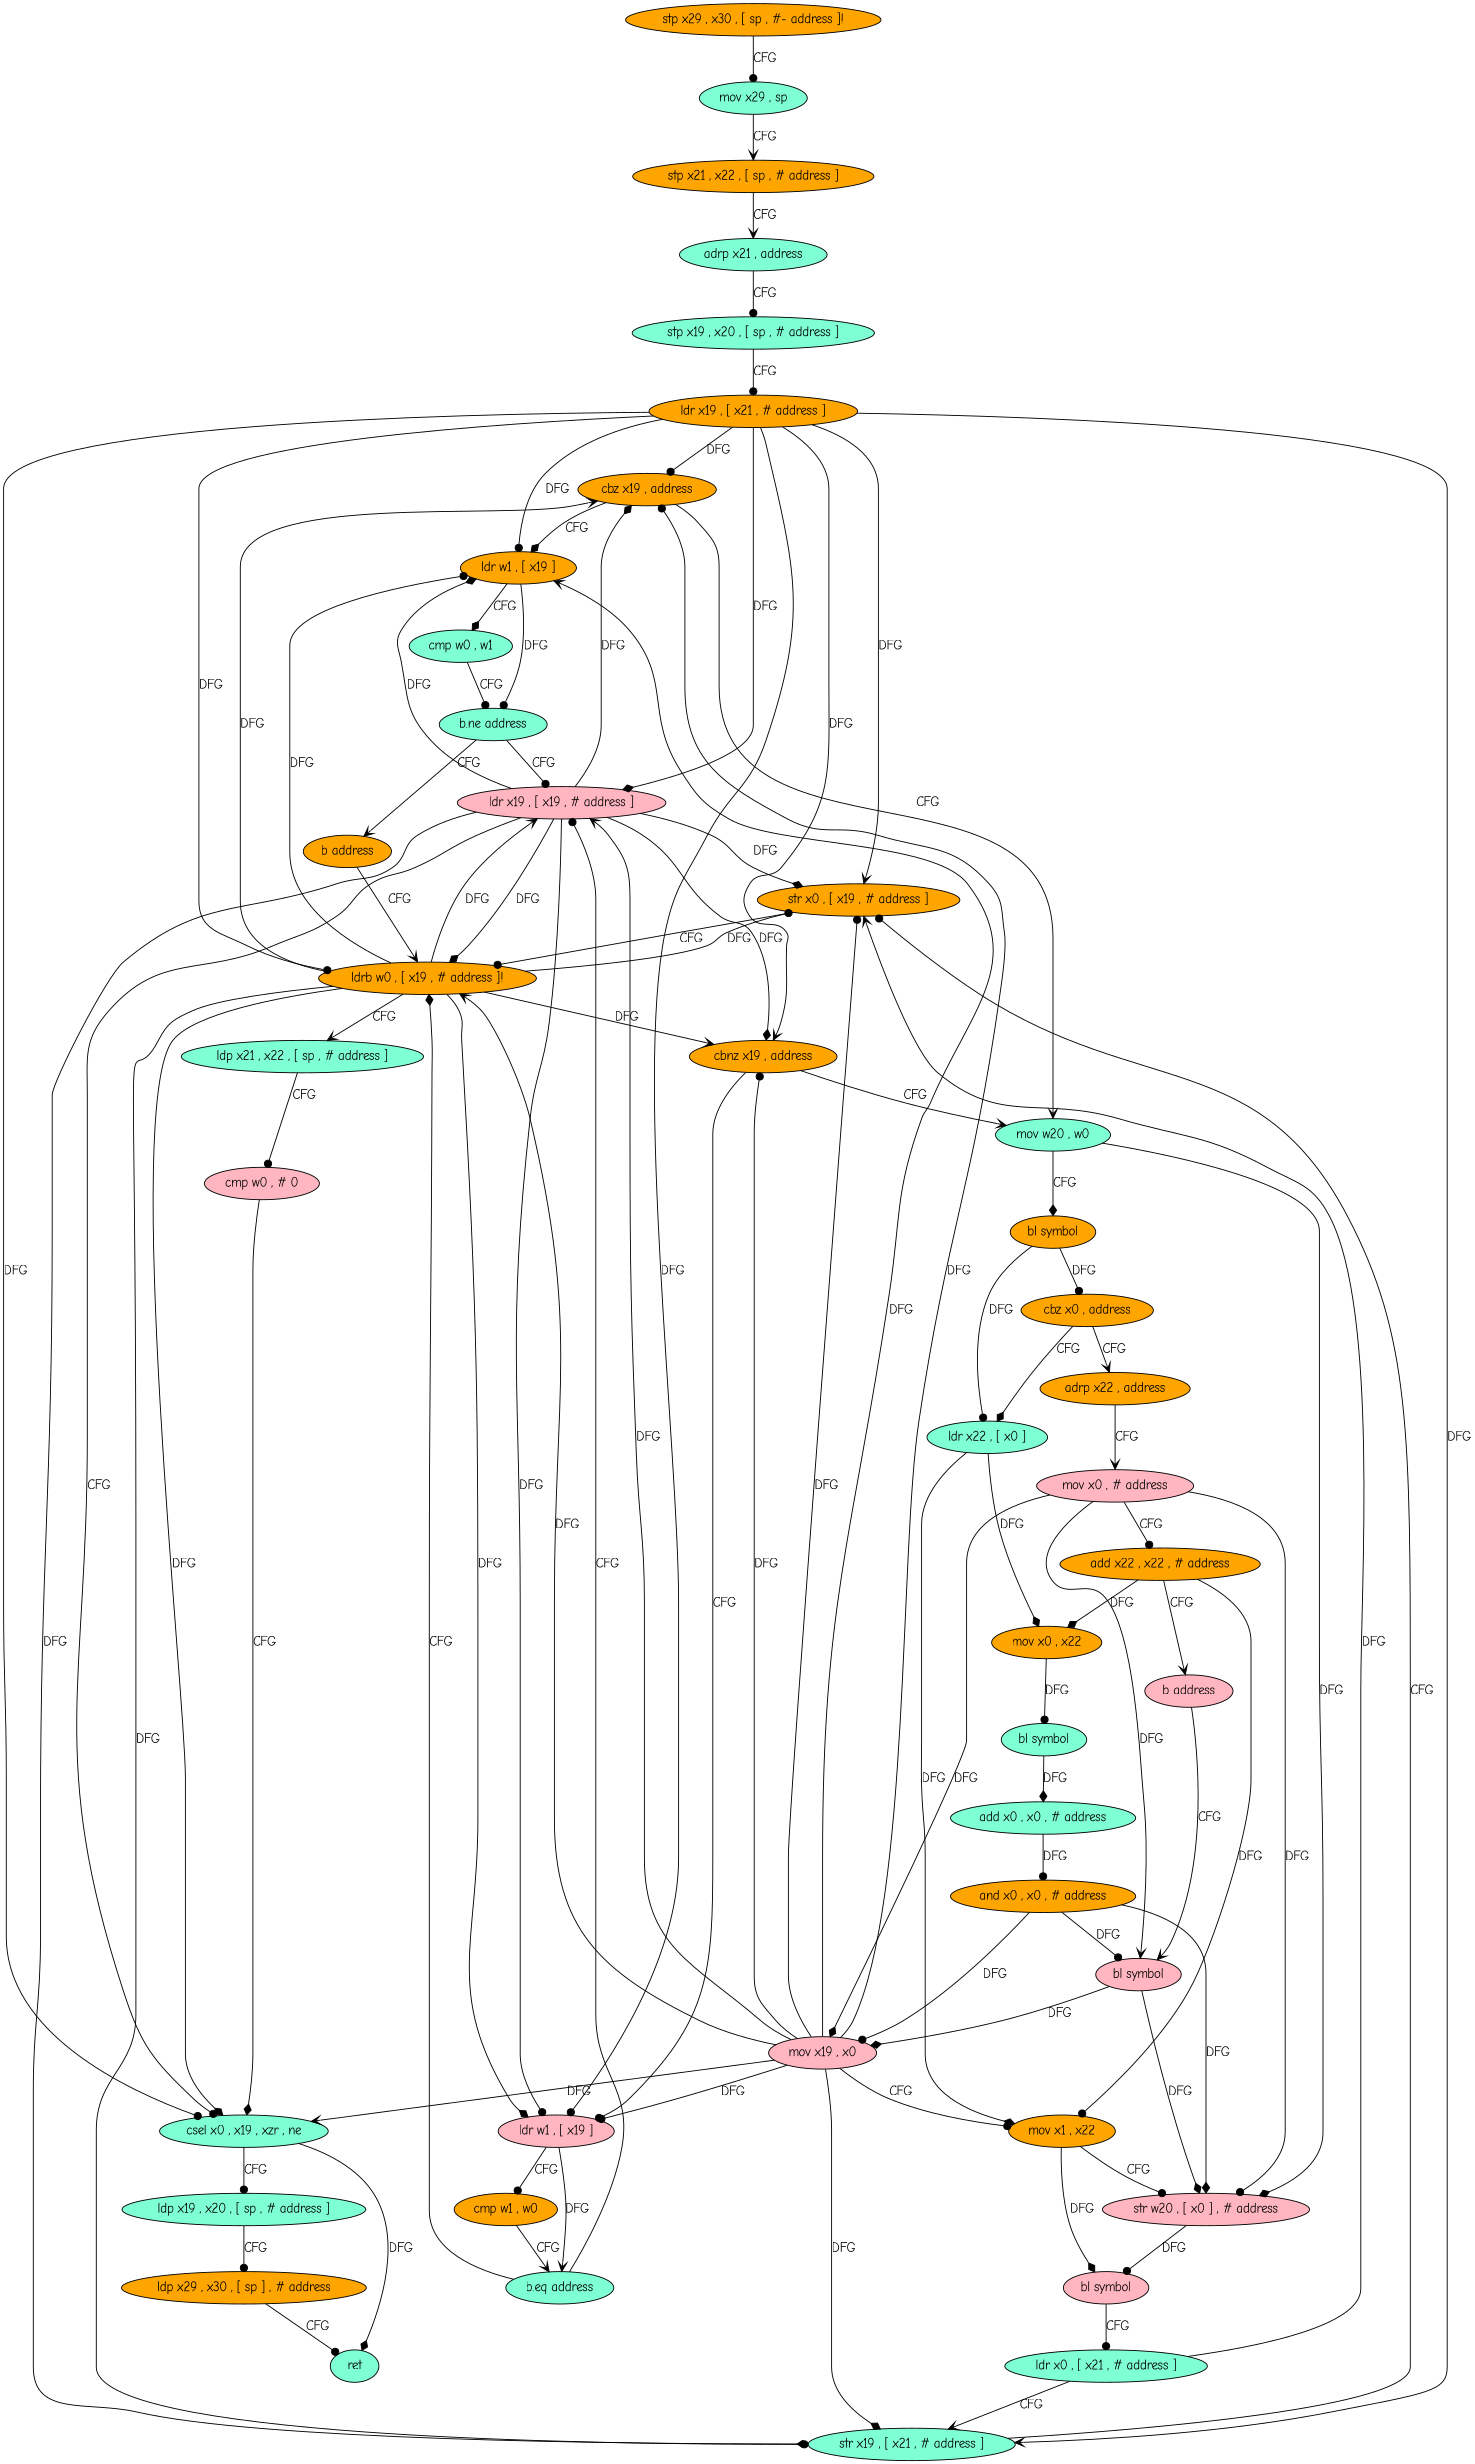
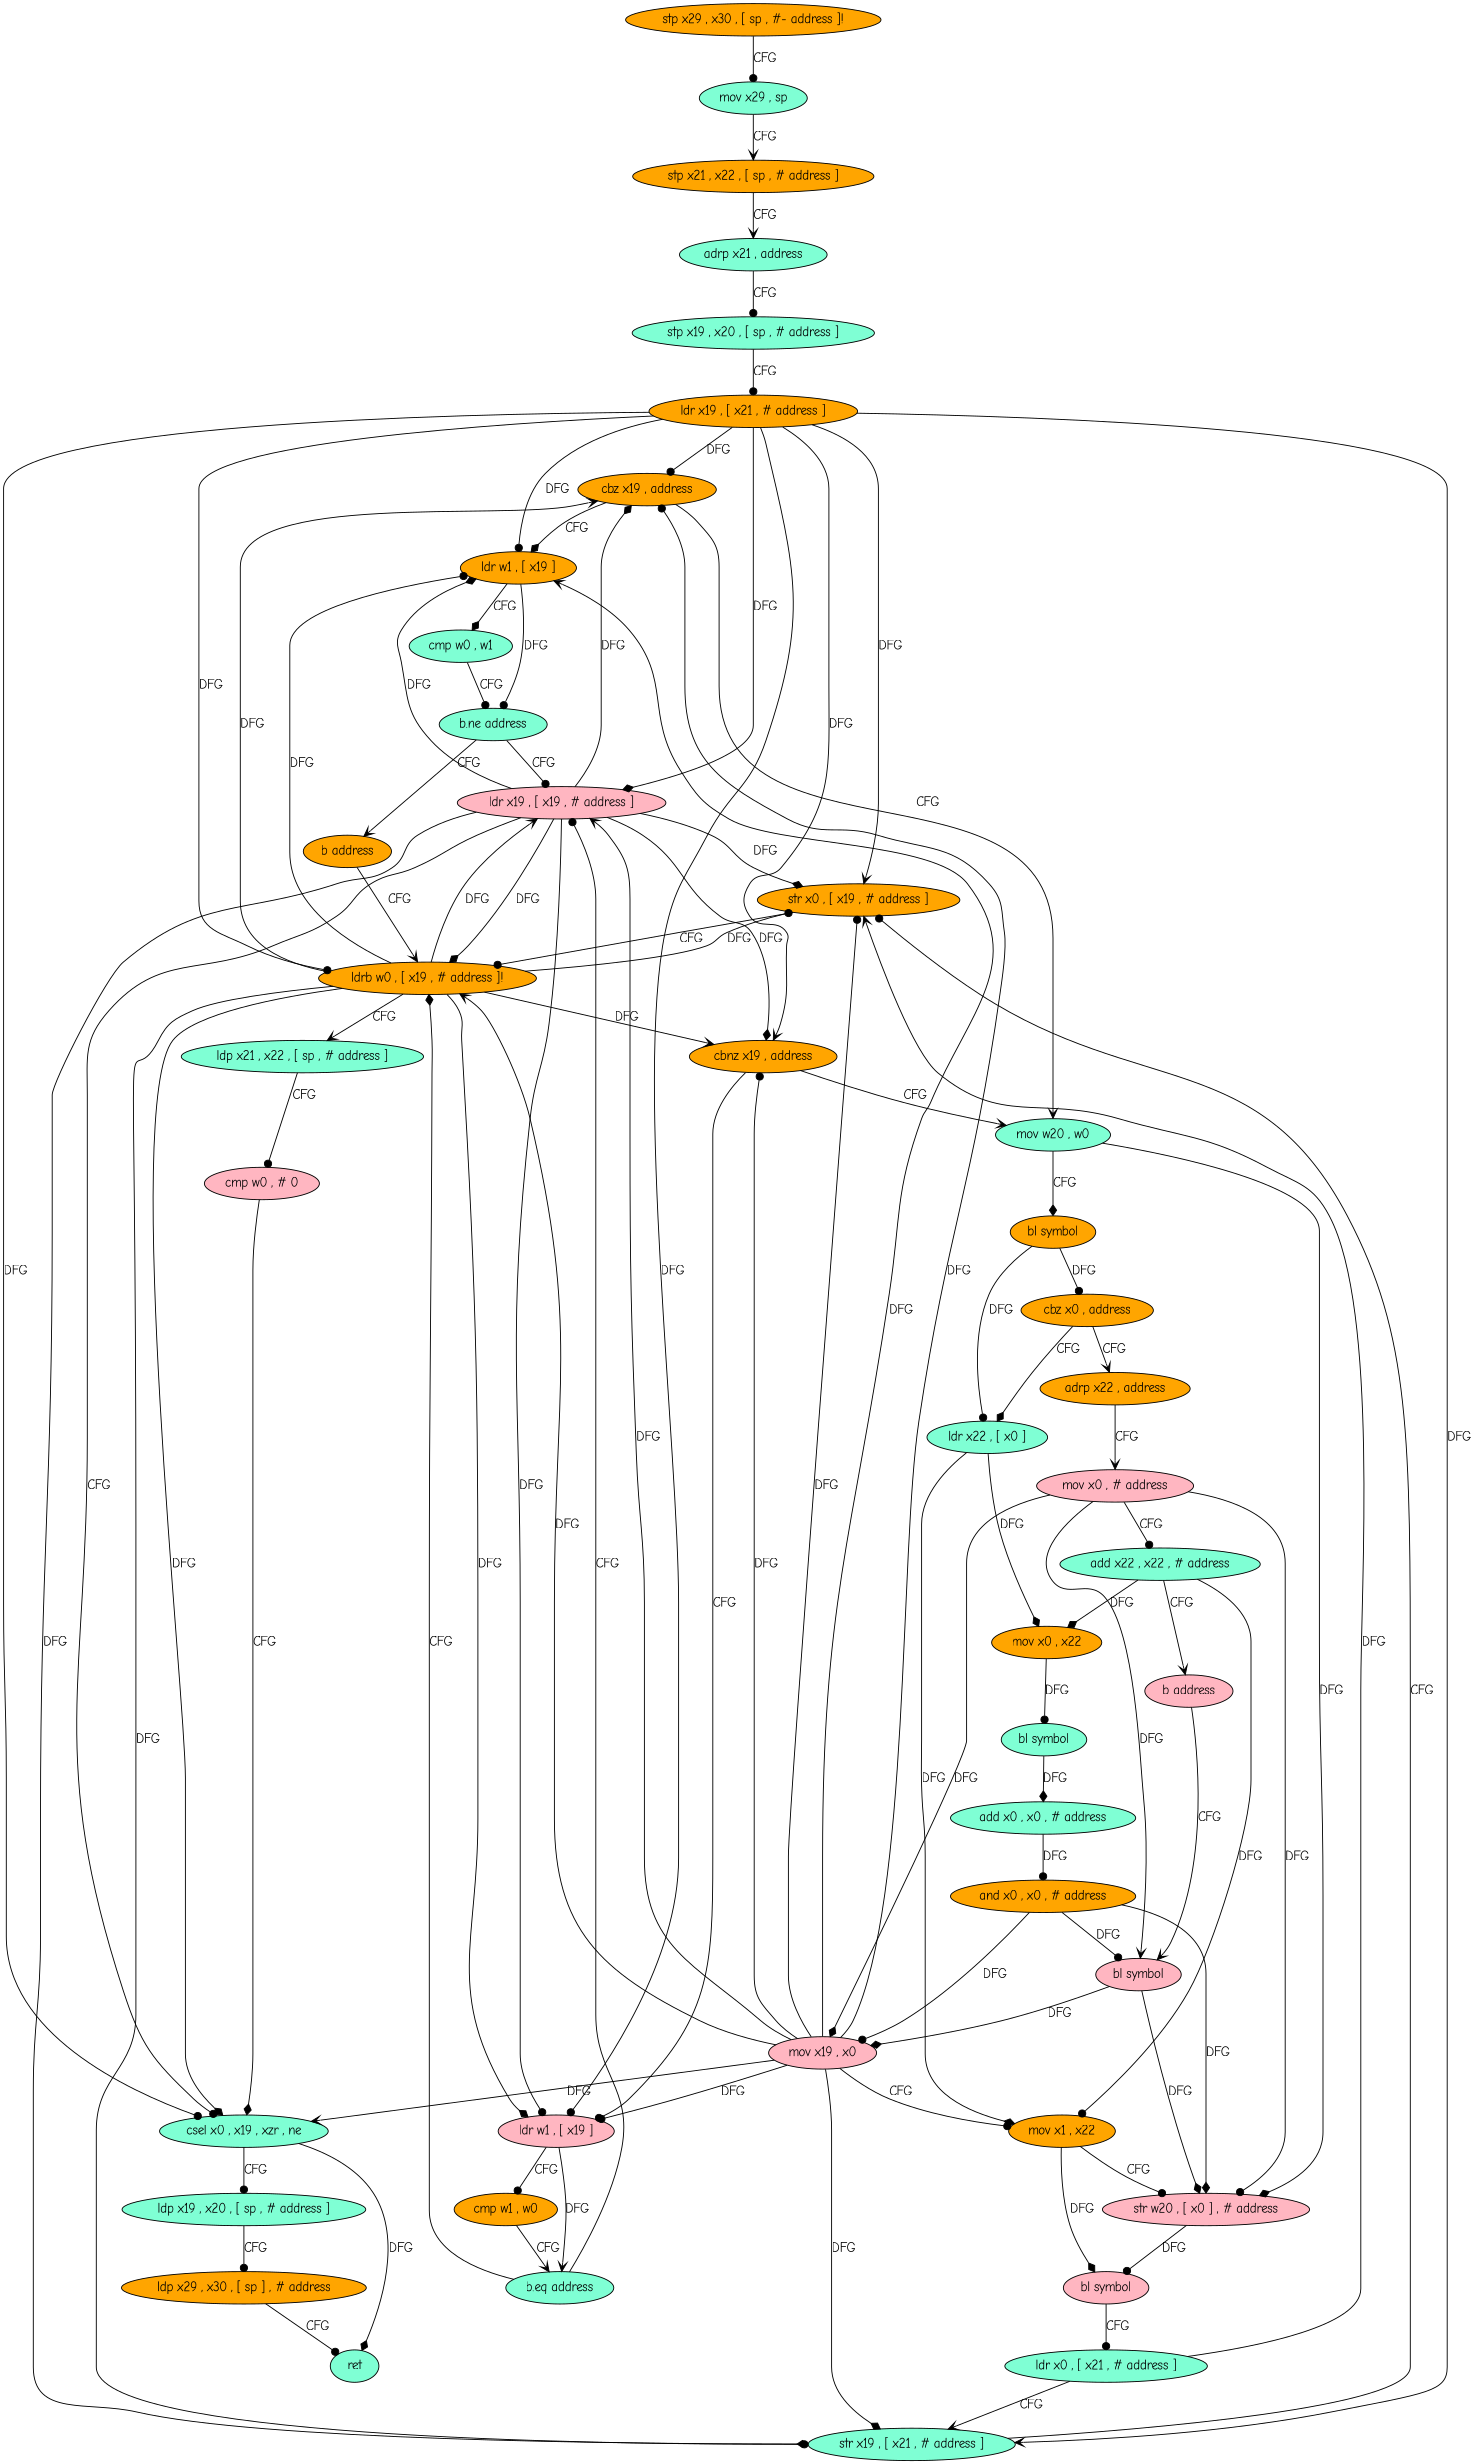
node "add x22 , x22 , # address": fillcolor orange -> aquamarine
